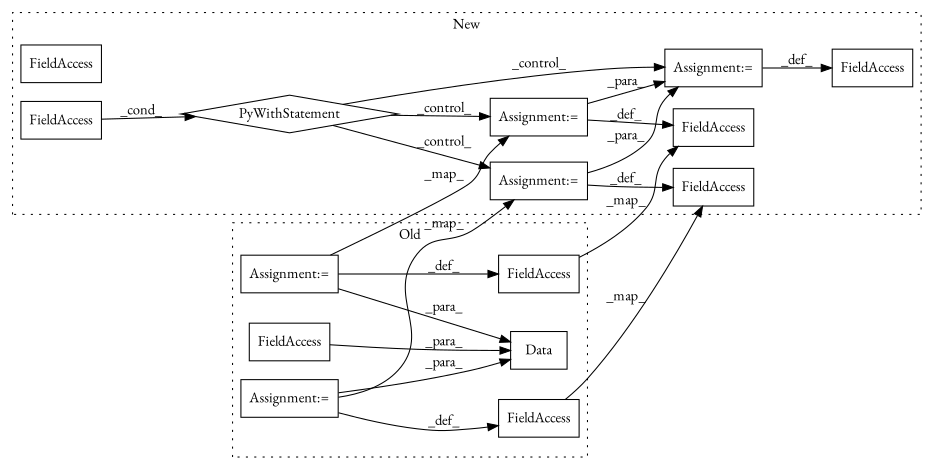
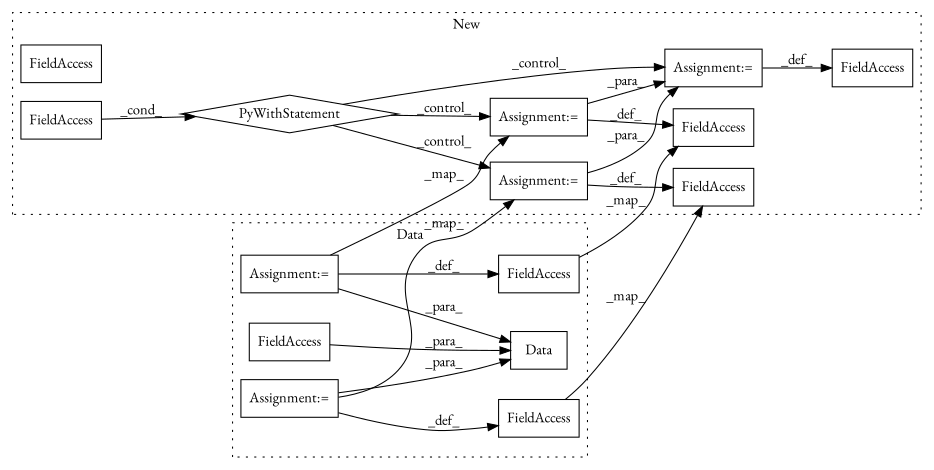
cluster "Old": label "Old" -> "Data"
